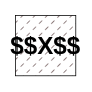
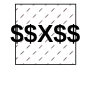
node "$$X$$": moved (45, 45) -> (45, 34)
